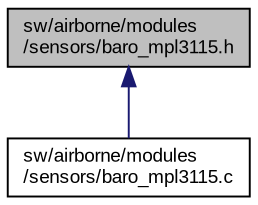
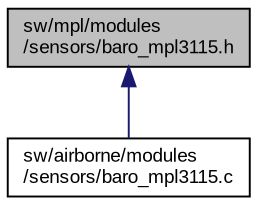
node "sw/airborne/modules /sensors/baro_mpl3115.h": label "sw/airborne/modules /sensors/baro_mpl3115.h" -> "sw/mpl/modules /sensors/baro_mpl3115.h"
